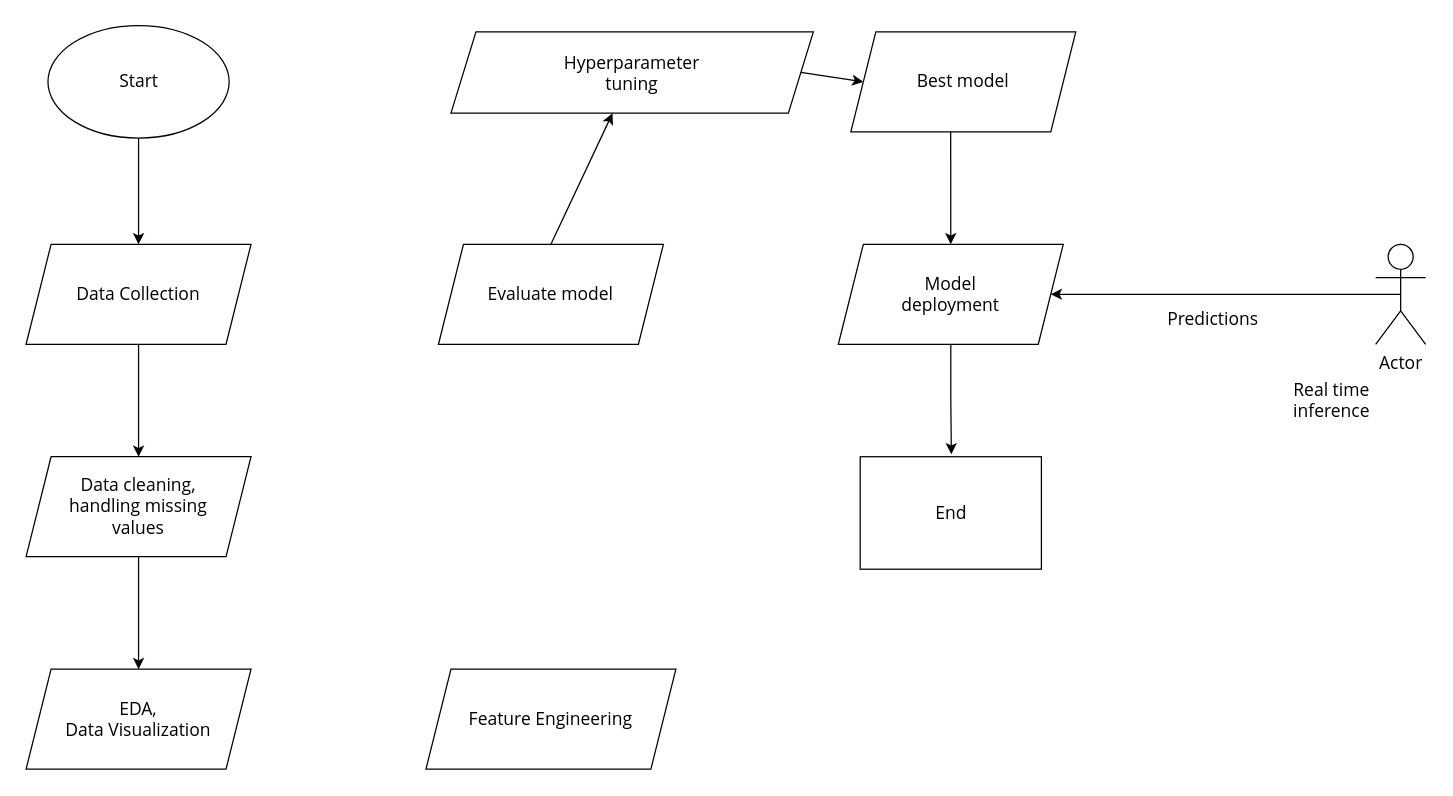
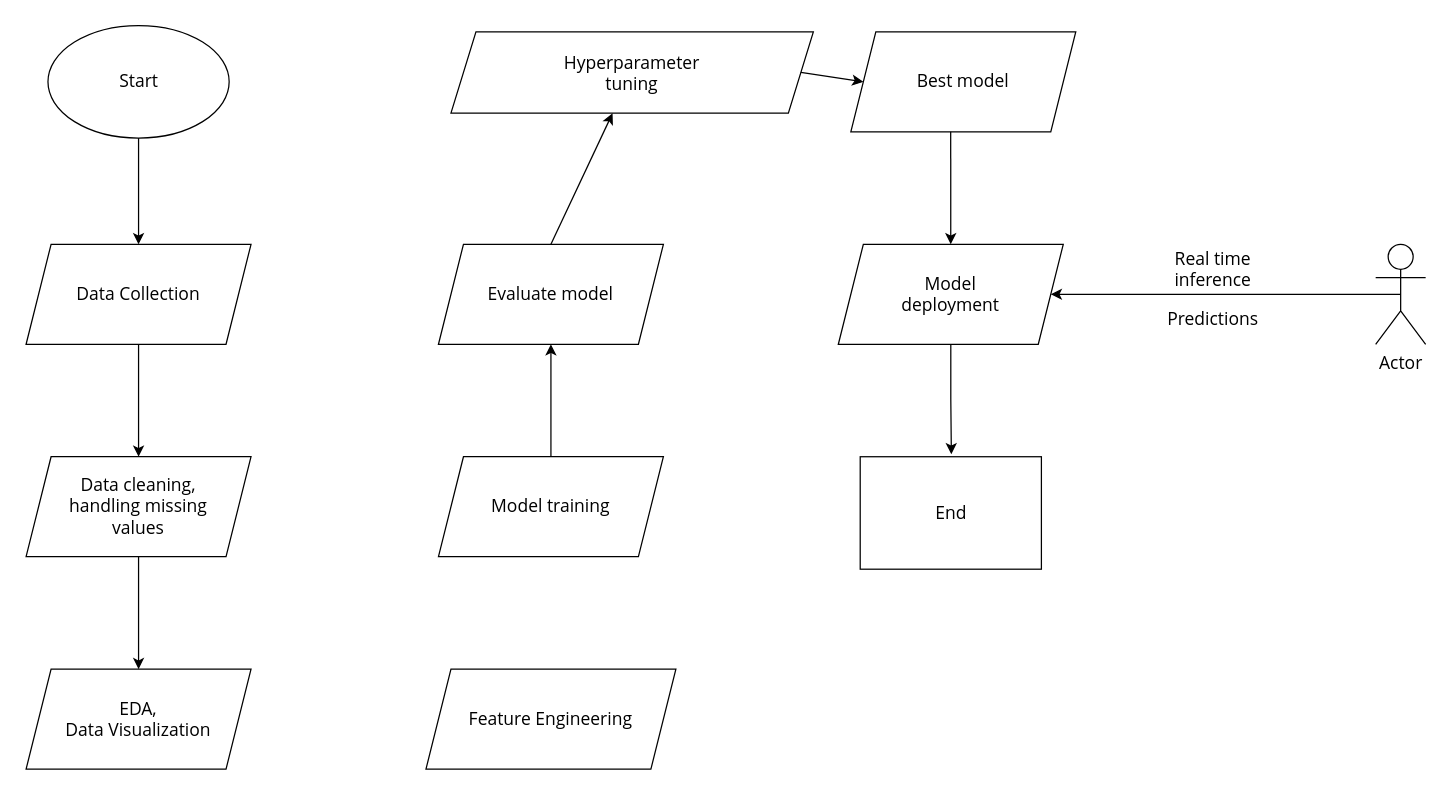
node "Real time inference": moved (1332, 401) -> (1213, 269)
edge "Model training" -> "Evaluate model": added
node "Model training": added
